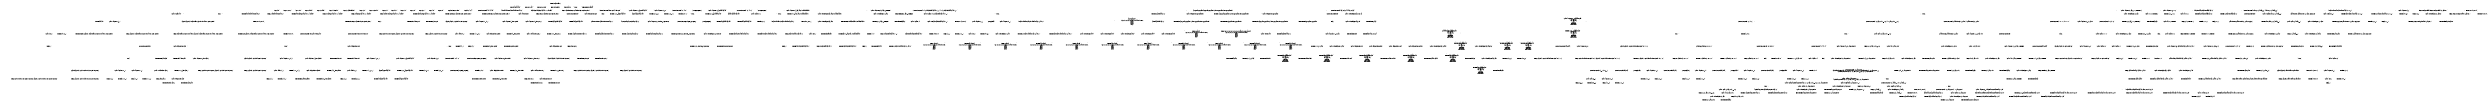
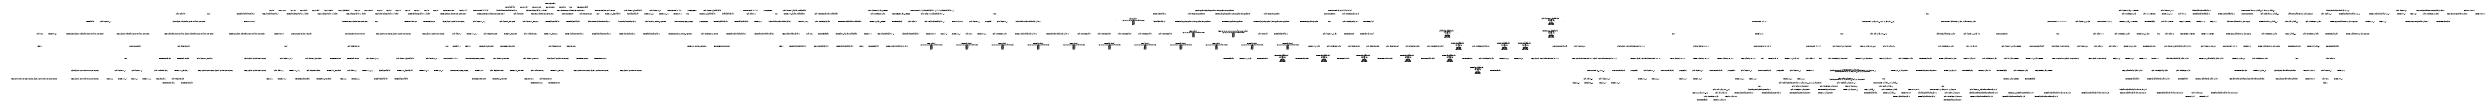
node "(IDENTIFIER,v13,!v13->sa_query_count)": removed
